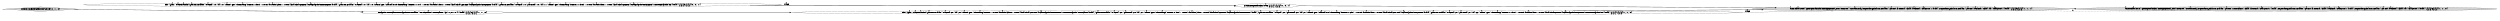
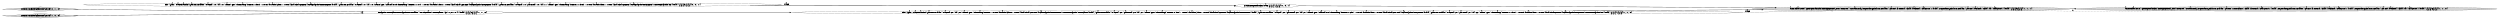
node "notInstrumentedClientAndServer['1', '0', '0']": added
